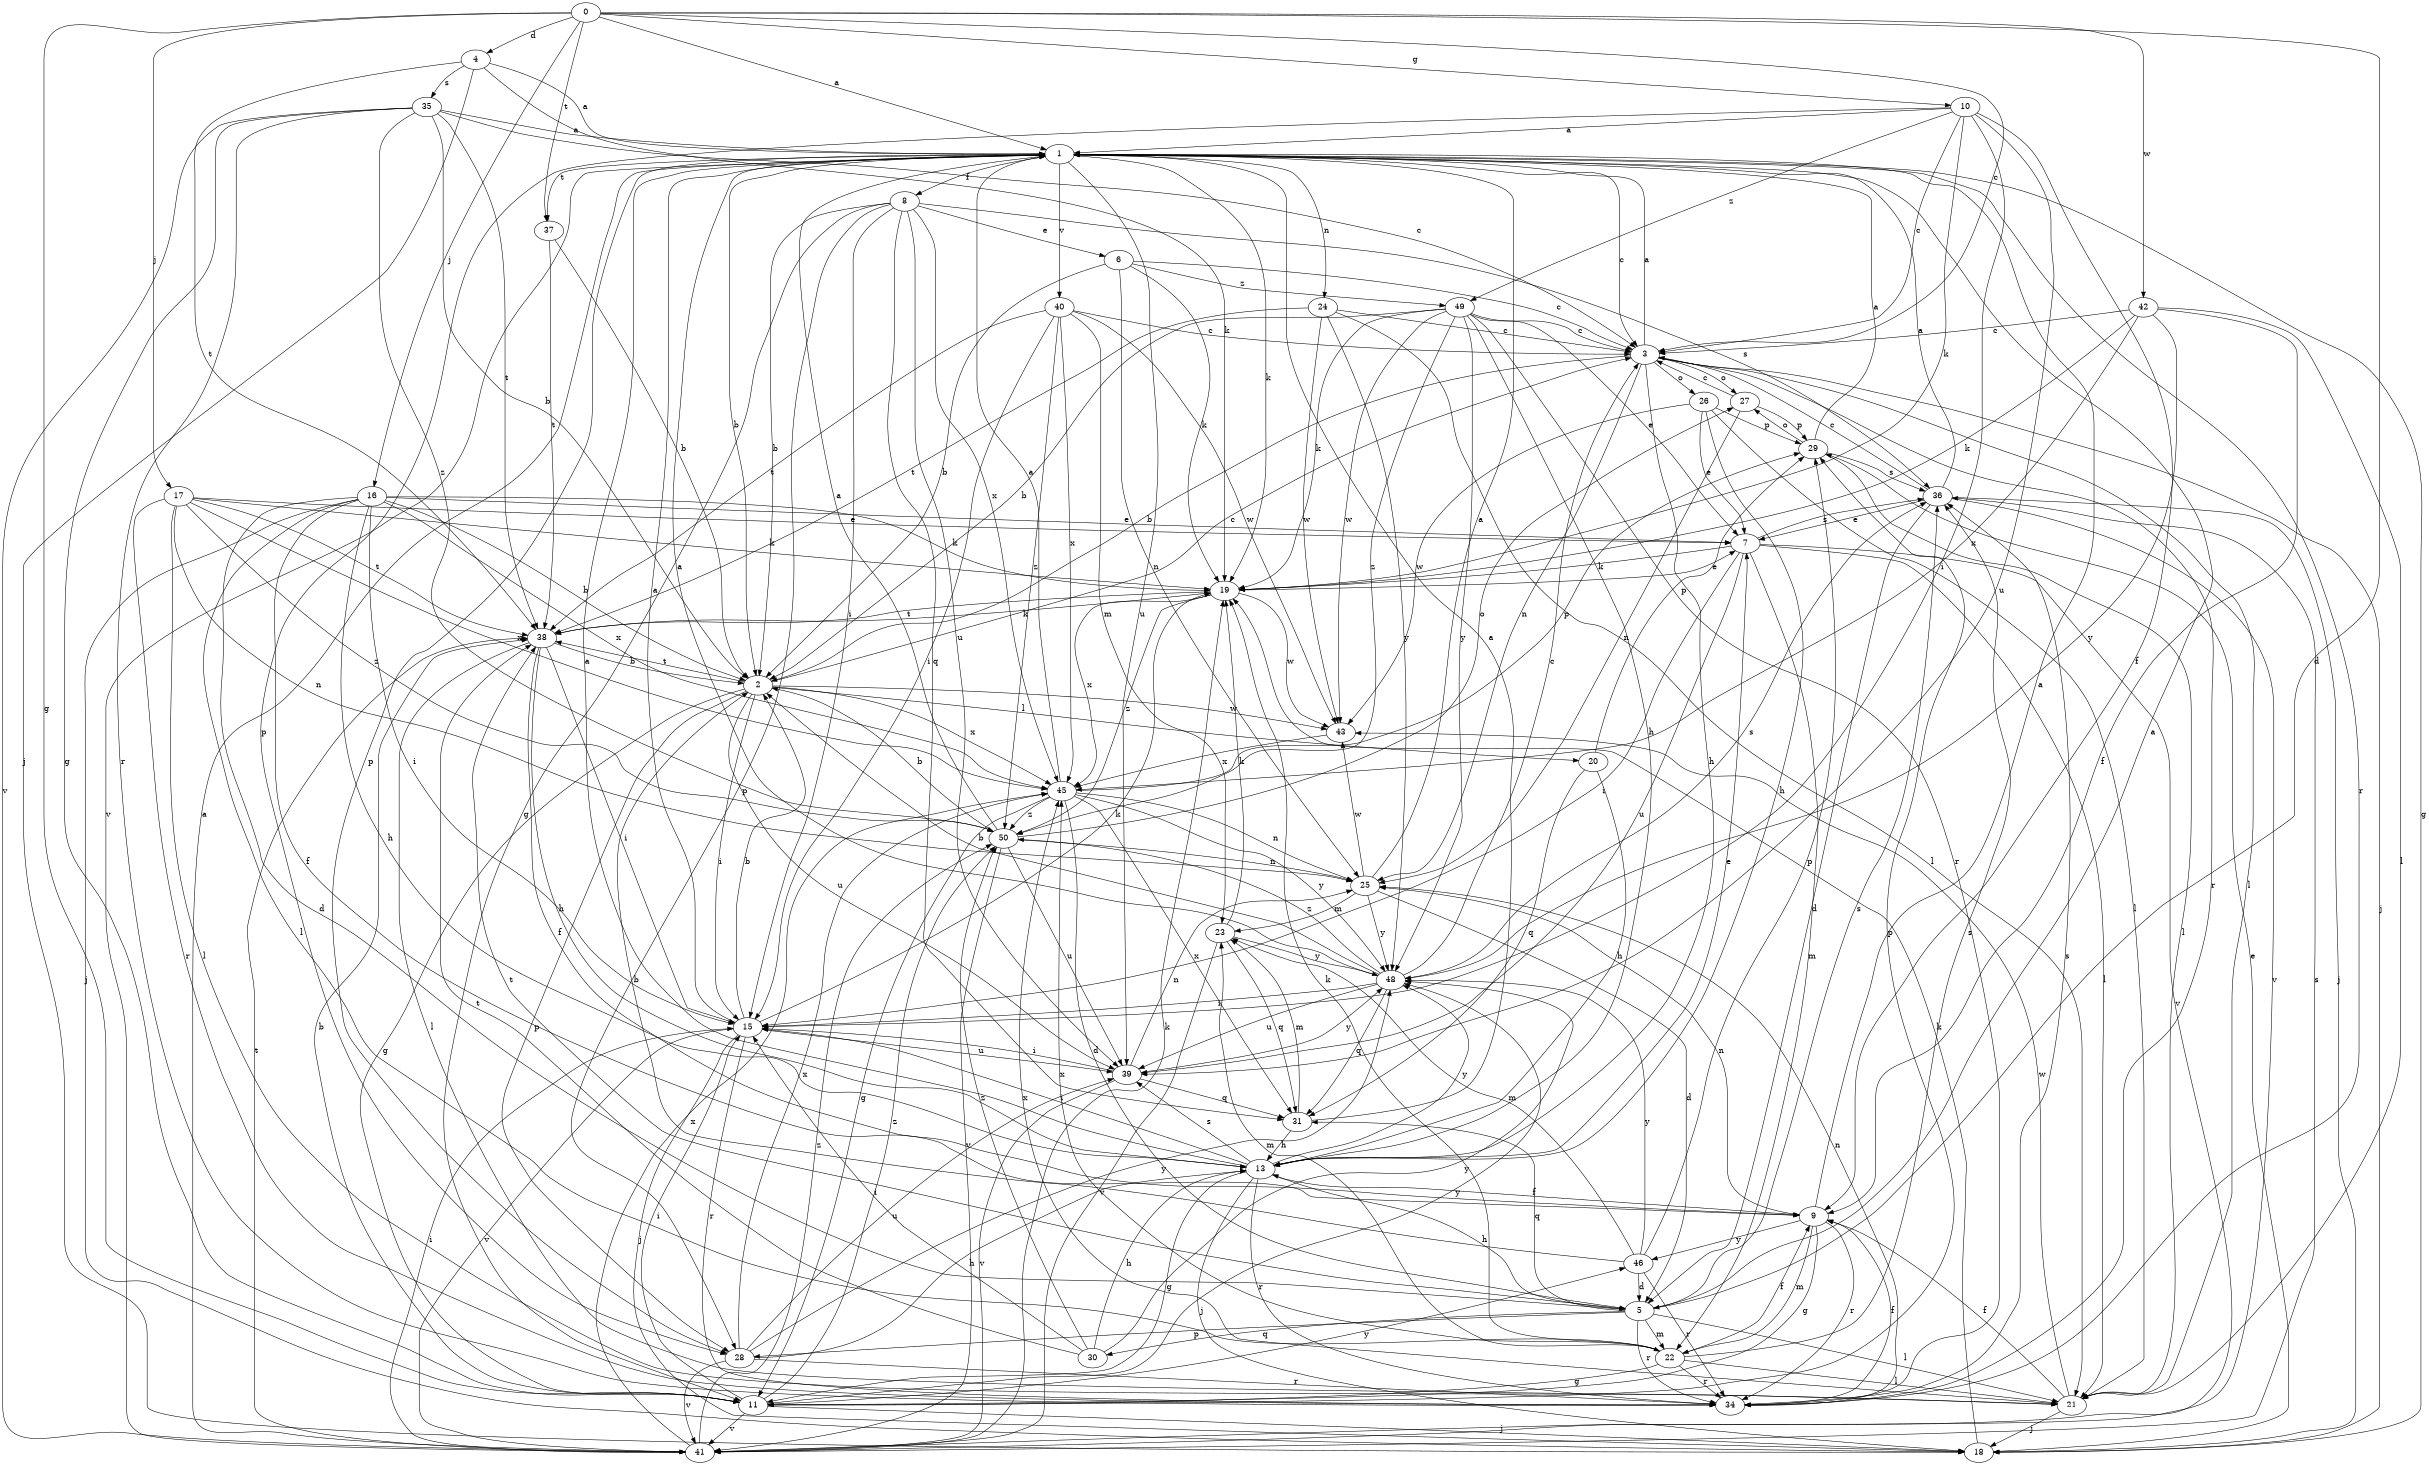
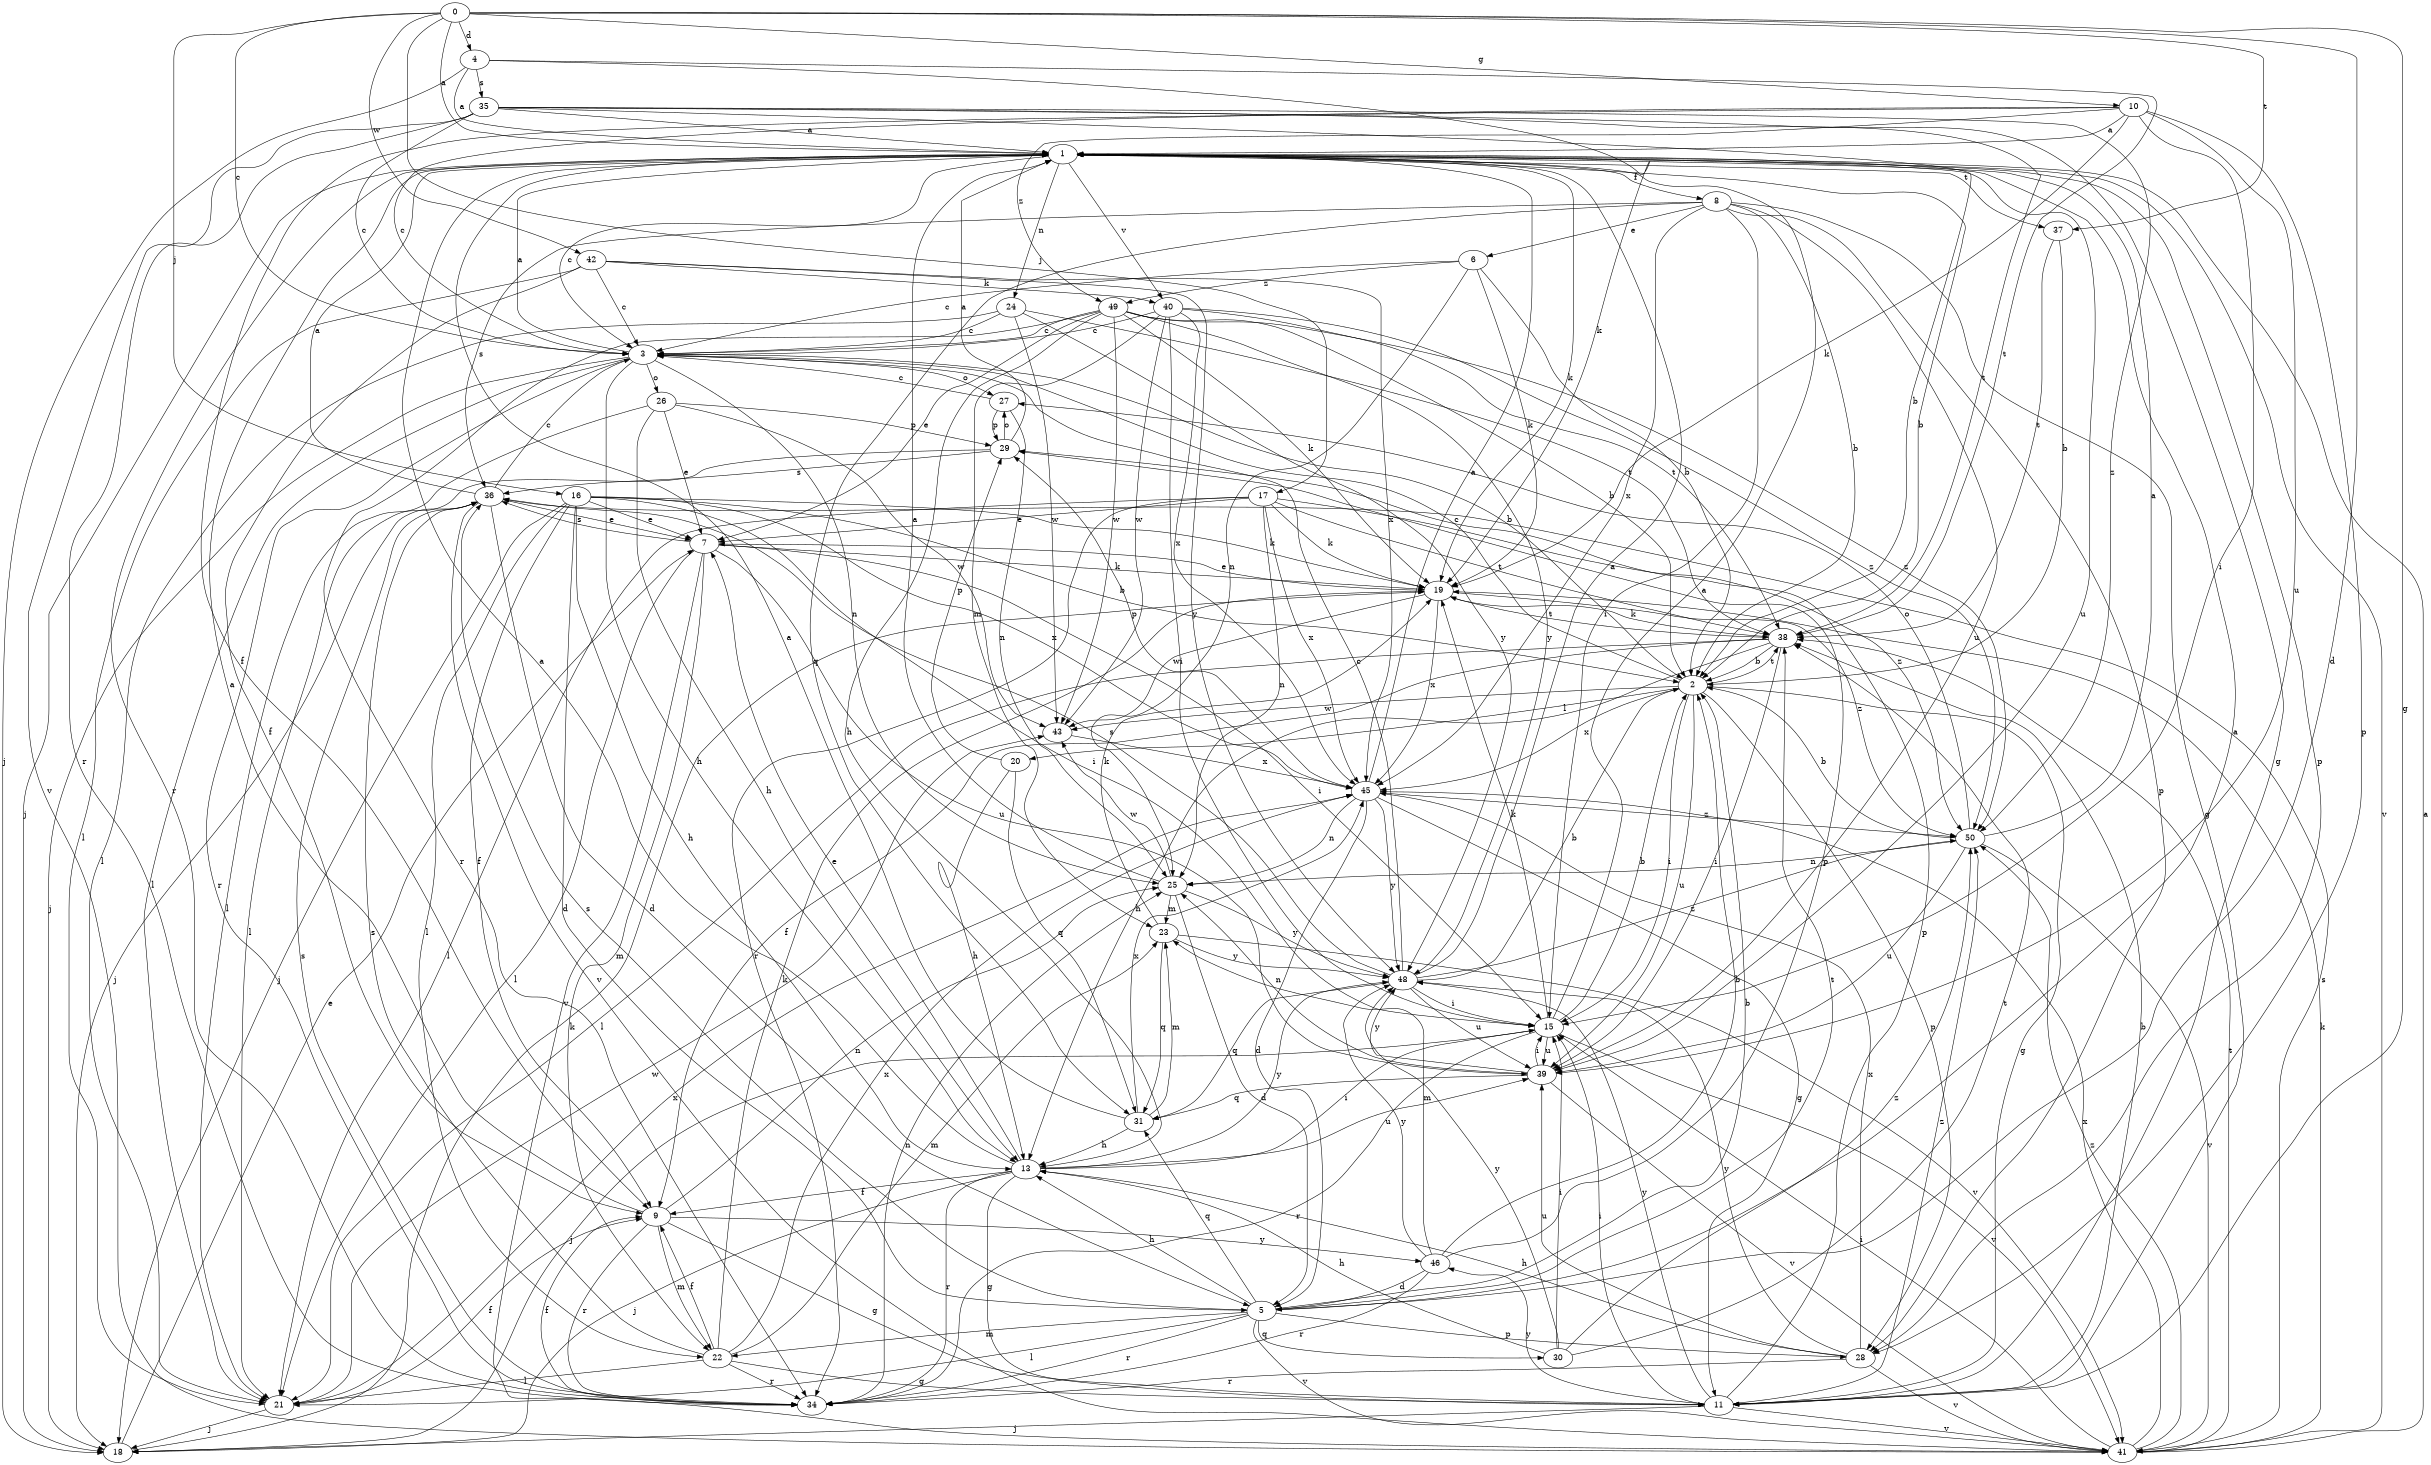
edge "42" -> "19": now "42" -> "40"
edge "1" -> "18": label "g" -> "j"
edge "38" -> "15": now "38" -> "39"
edge "45" -> "31": reversed
edge "18" -> "29": now "18" -> "7"
edge "13" -> "39": label "s" -> "u"
edge "5" -> "2": added, label "b"
edge "5" -> "41": added, label "v"
